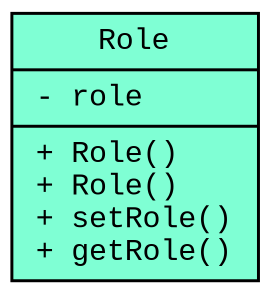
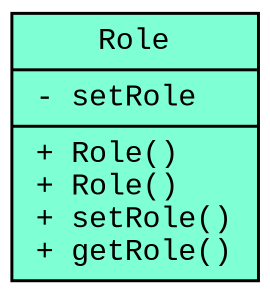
node "Role": text "- role" -> "- setRole"
